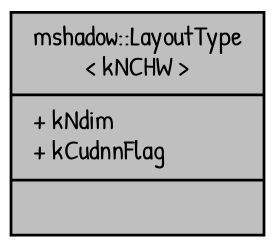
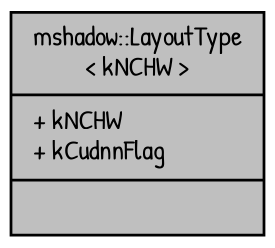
node "mshadow::LayoutType": text "+ kNdim" -> "+ kNCHW"
